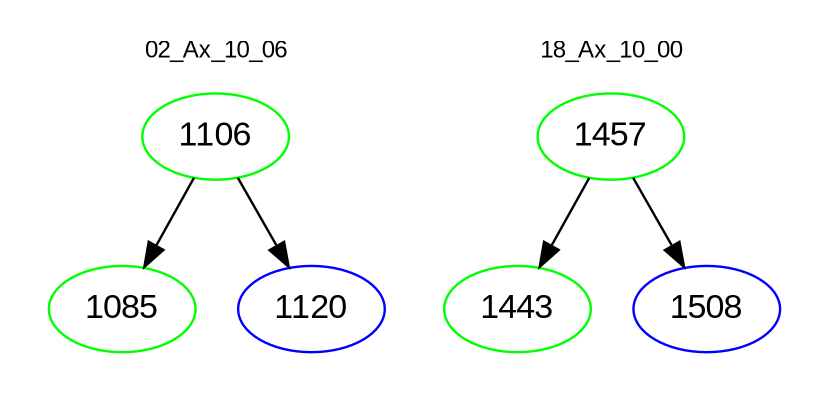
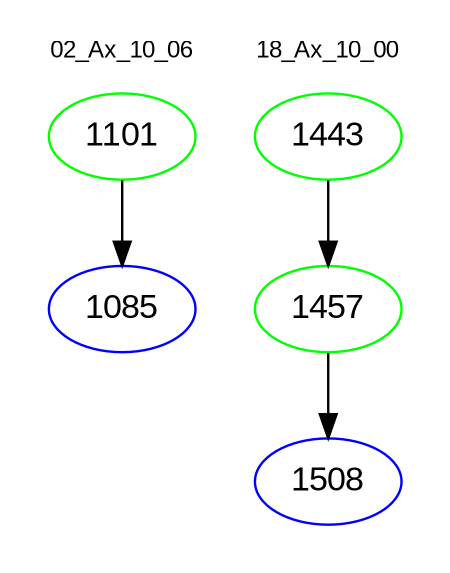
node "1106": label "1106" -> "1101"
edge "1457" -> "1443": reversed
node "1085": color green -> blue
node "1120": removed
